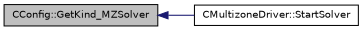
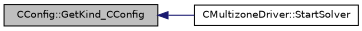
node "CConfig::GetKind_MZSolver": label "CConfig::GetKind_MZSolver" -> "CConfig::GetKind_CConfig"
